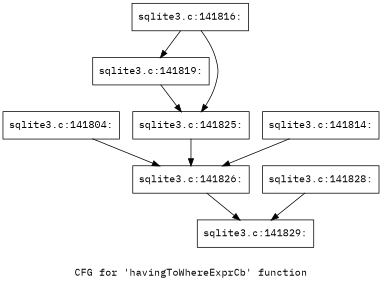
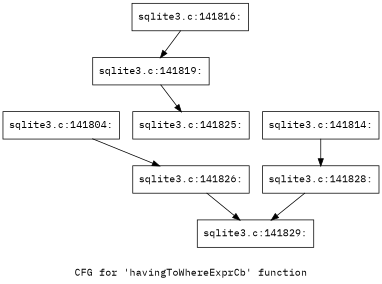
edge "sqlite3.c:141816:" -> "sqlite3.c:141825:": removed
edge "sqlite3.c:141825:" -> "sqlite3.c:141826:": removed
edge "sqlite3.c:141814:" -> "sqlite3.c:141826:": now "sqlite3.c:141814:" -> "sqlite3.c:141828:"
